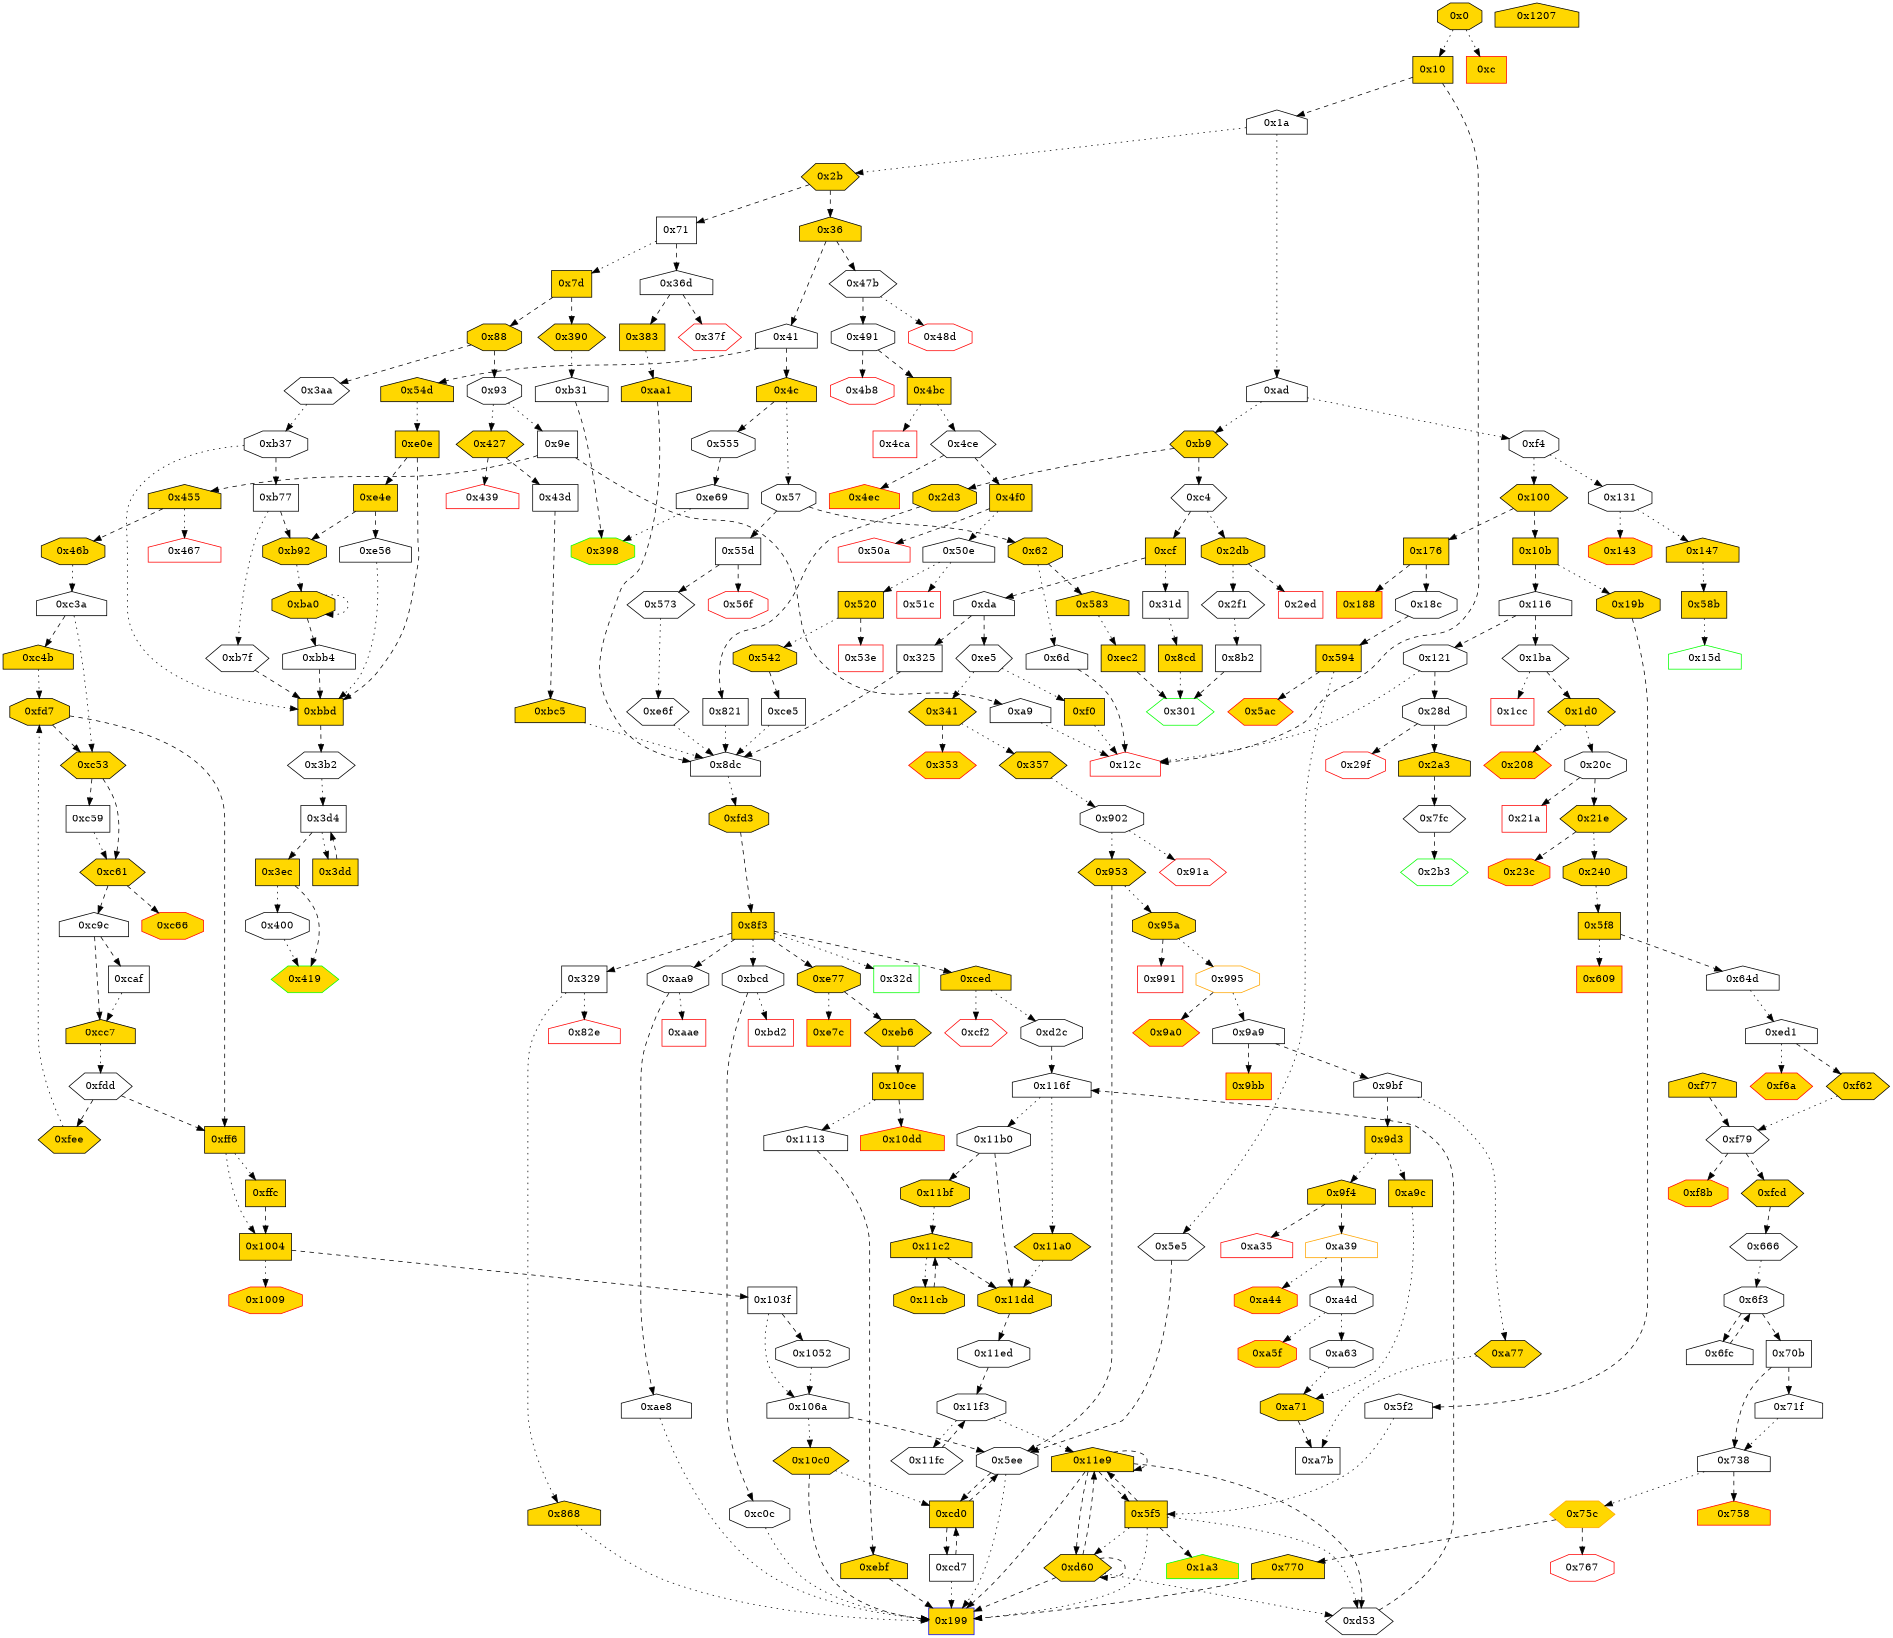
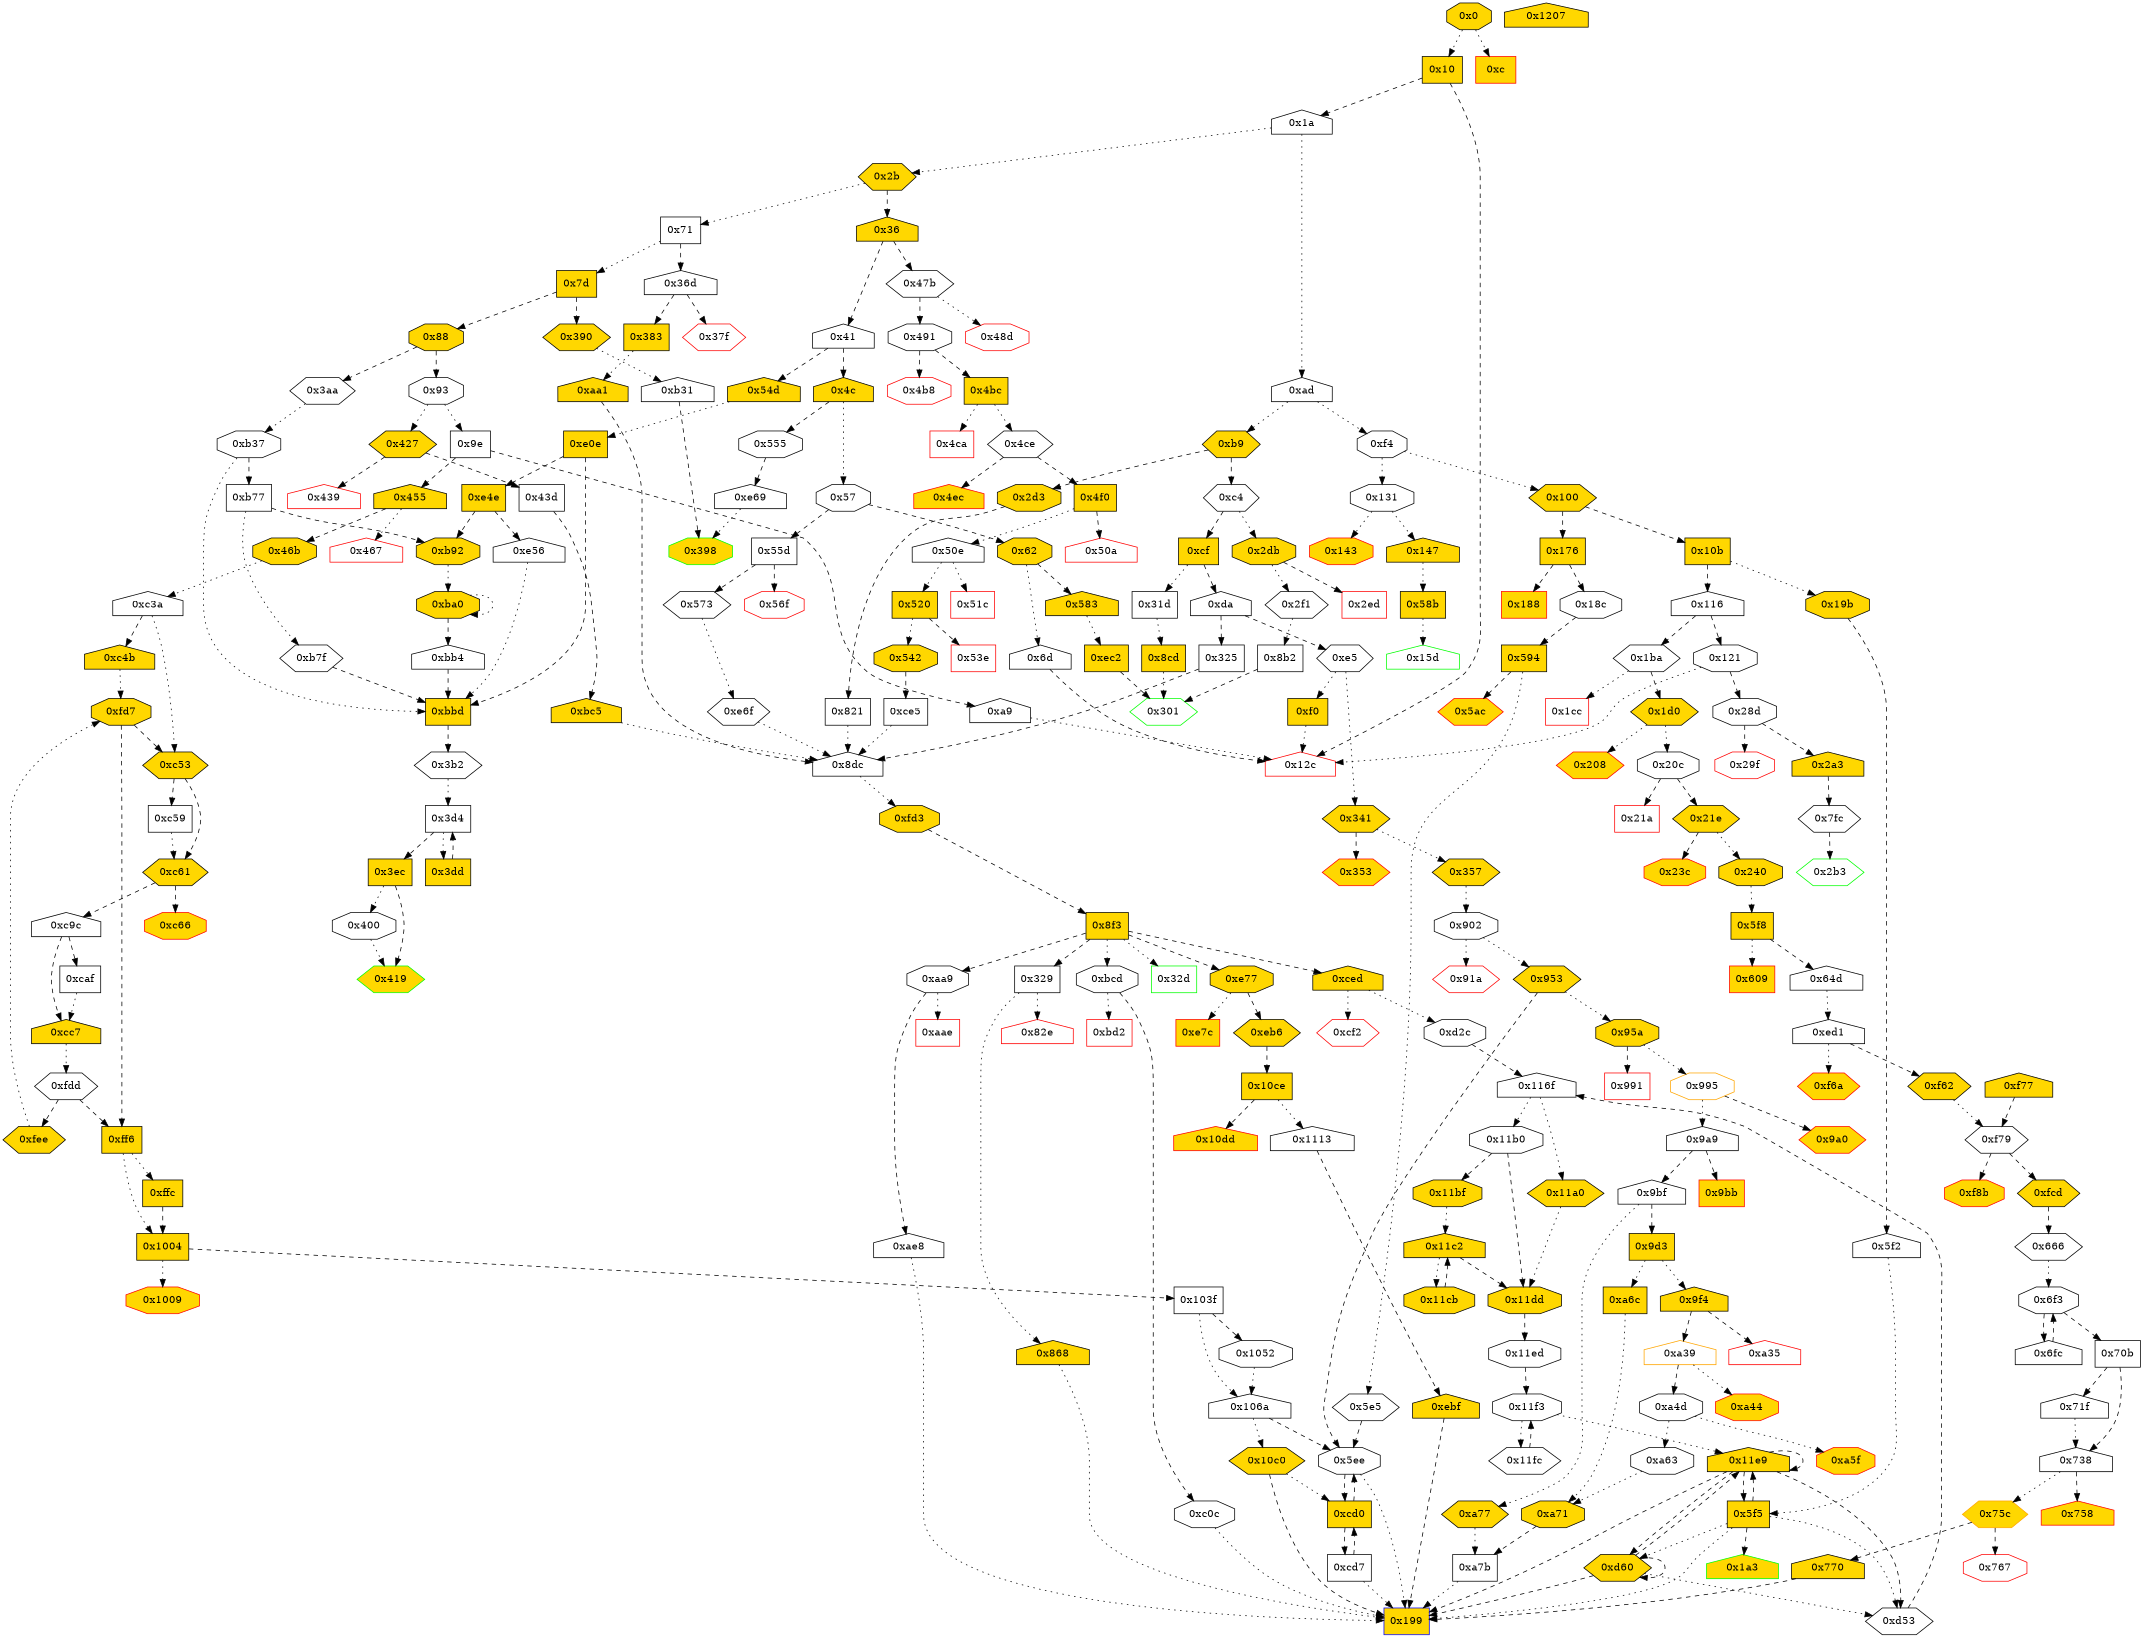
edge "0x2b" -> "0x71": style dashed -> dotted
node "0xa9c": label "0xa9c" -> "0xa6c"
edge "0xa7b" -> "0x199": added
